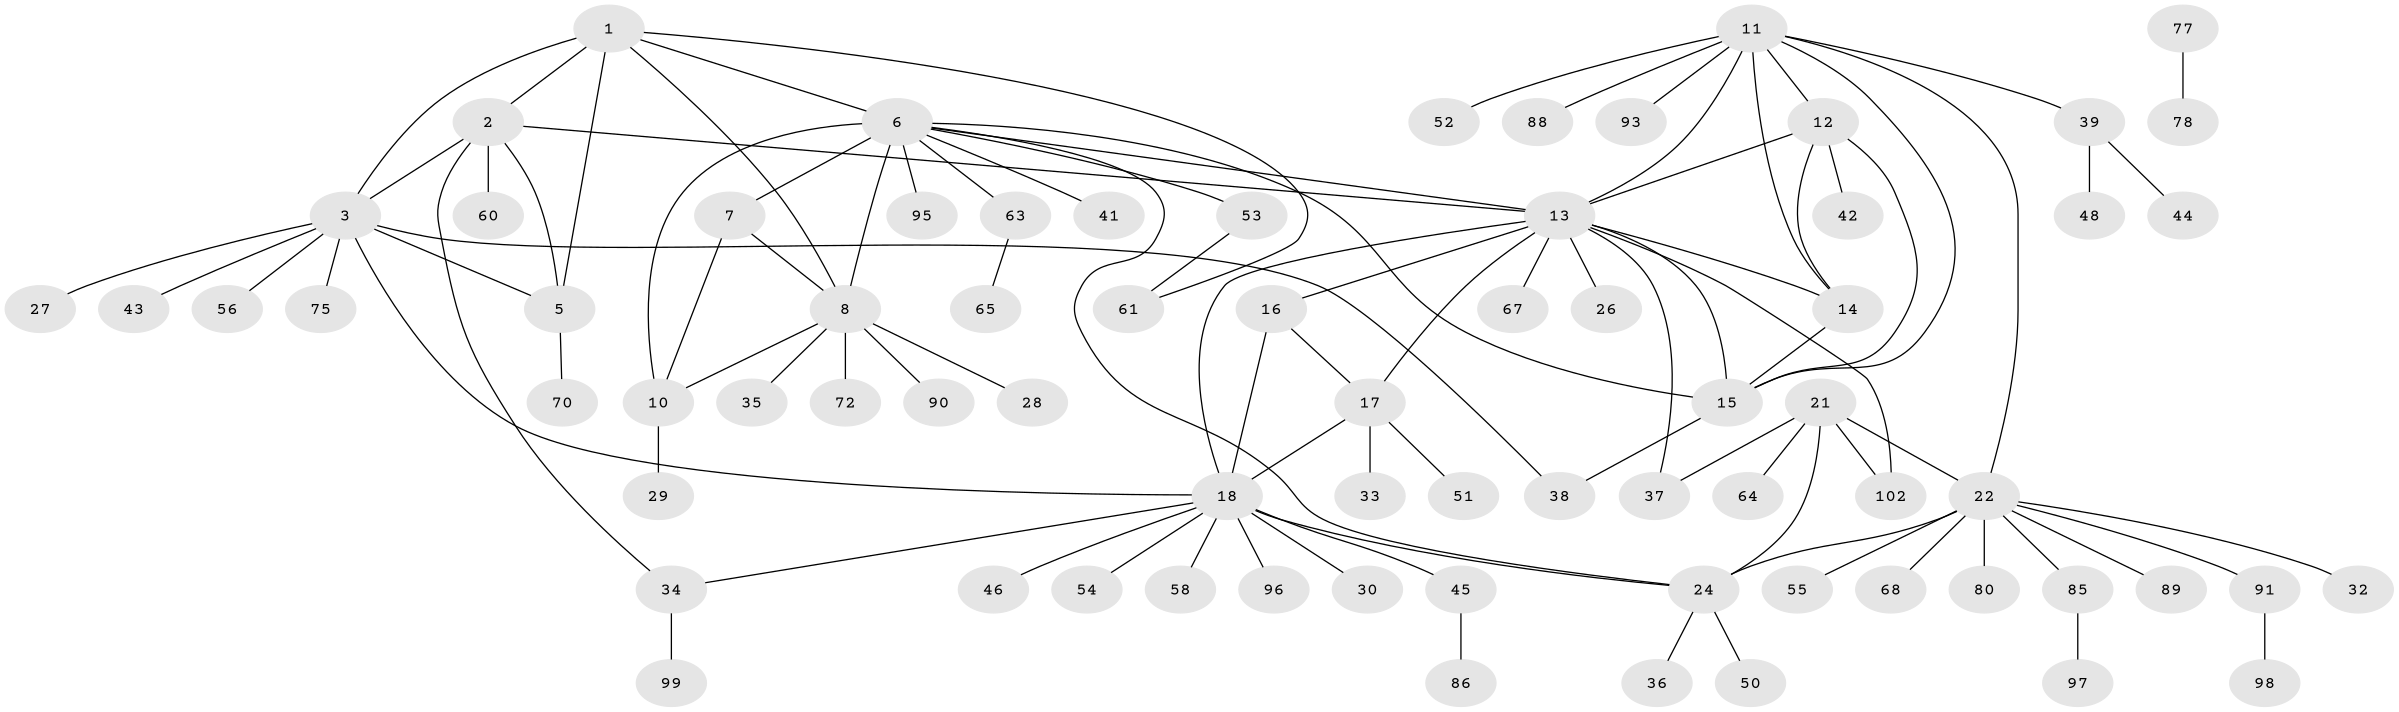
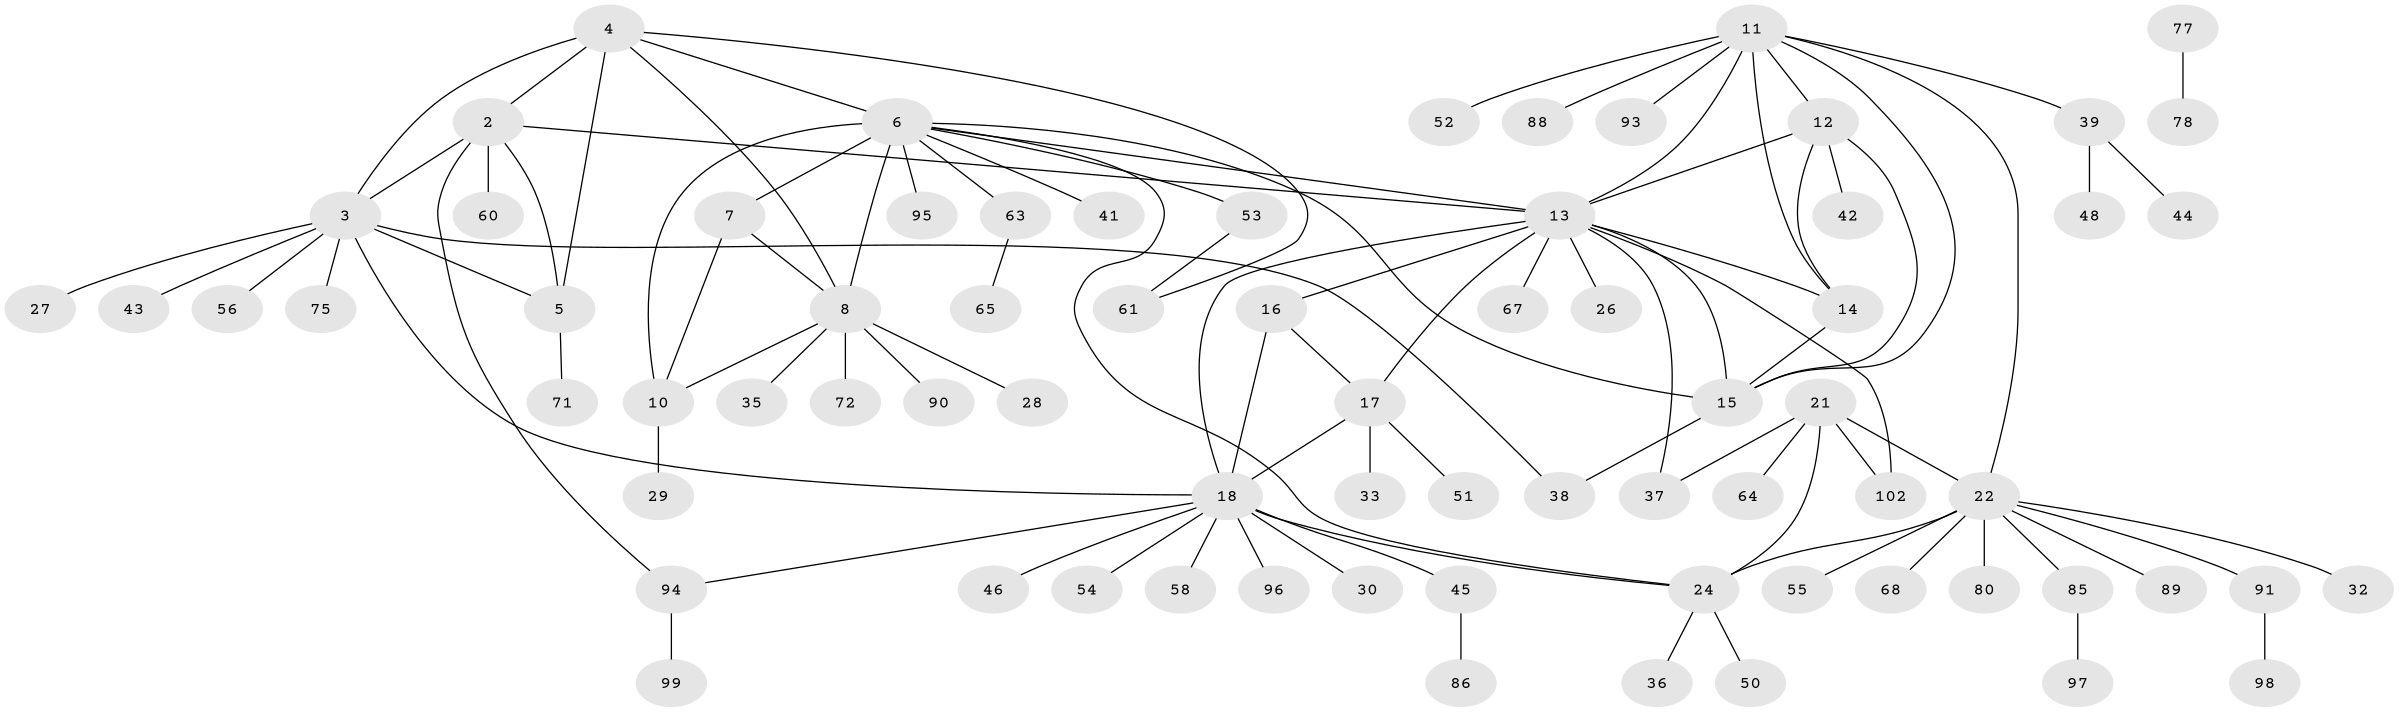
node "1": label "1" -> "4"
node "70": label "70" -> "71"
node "34": label "34" -> "94"
